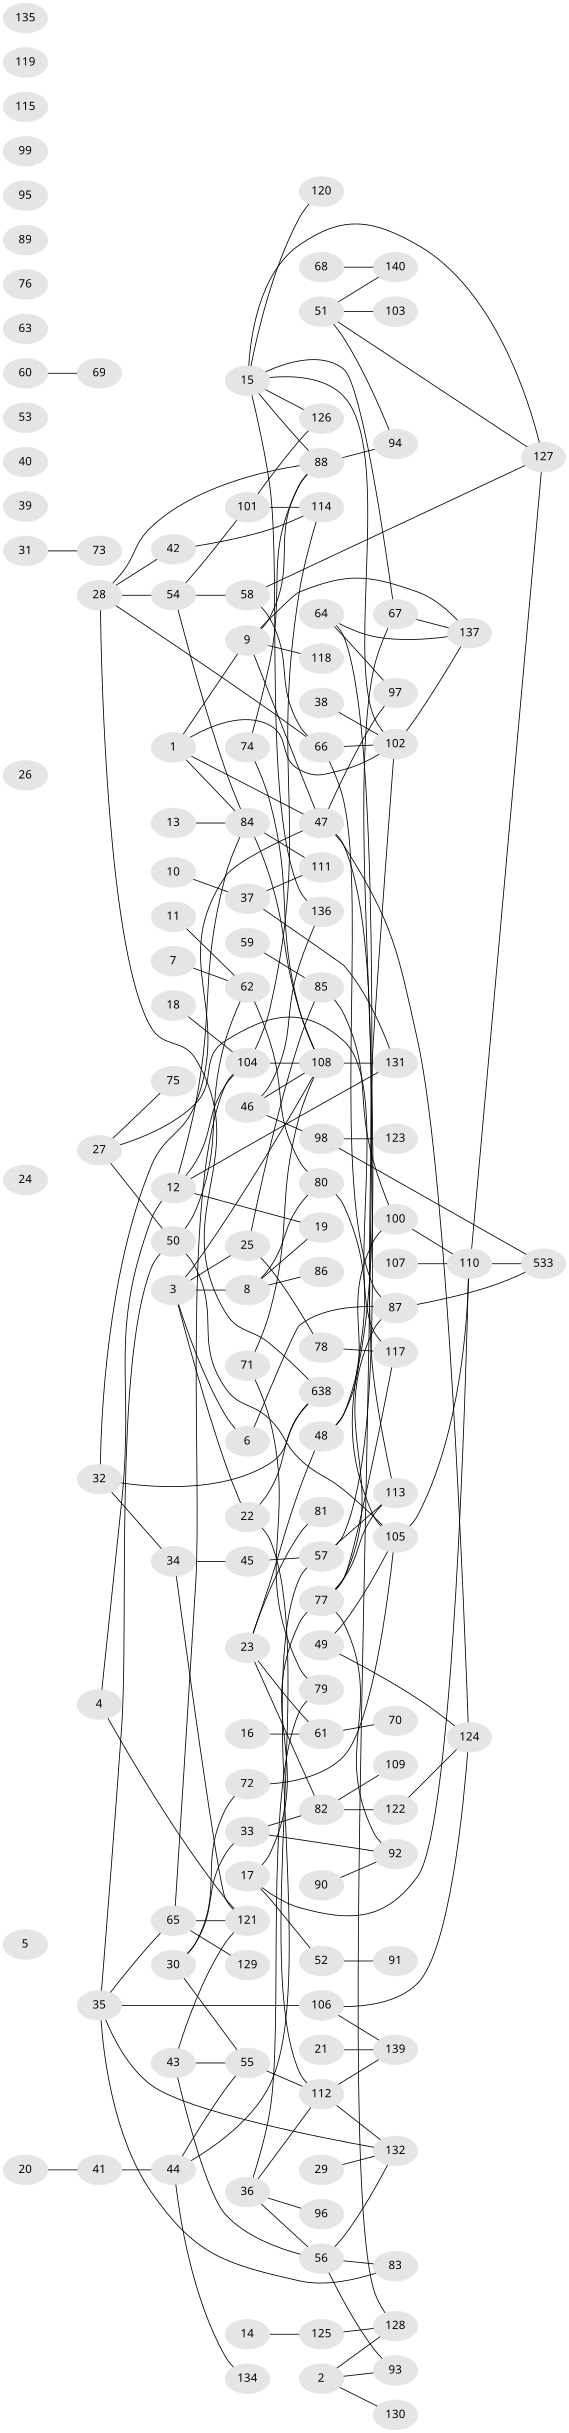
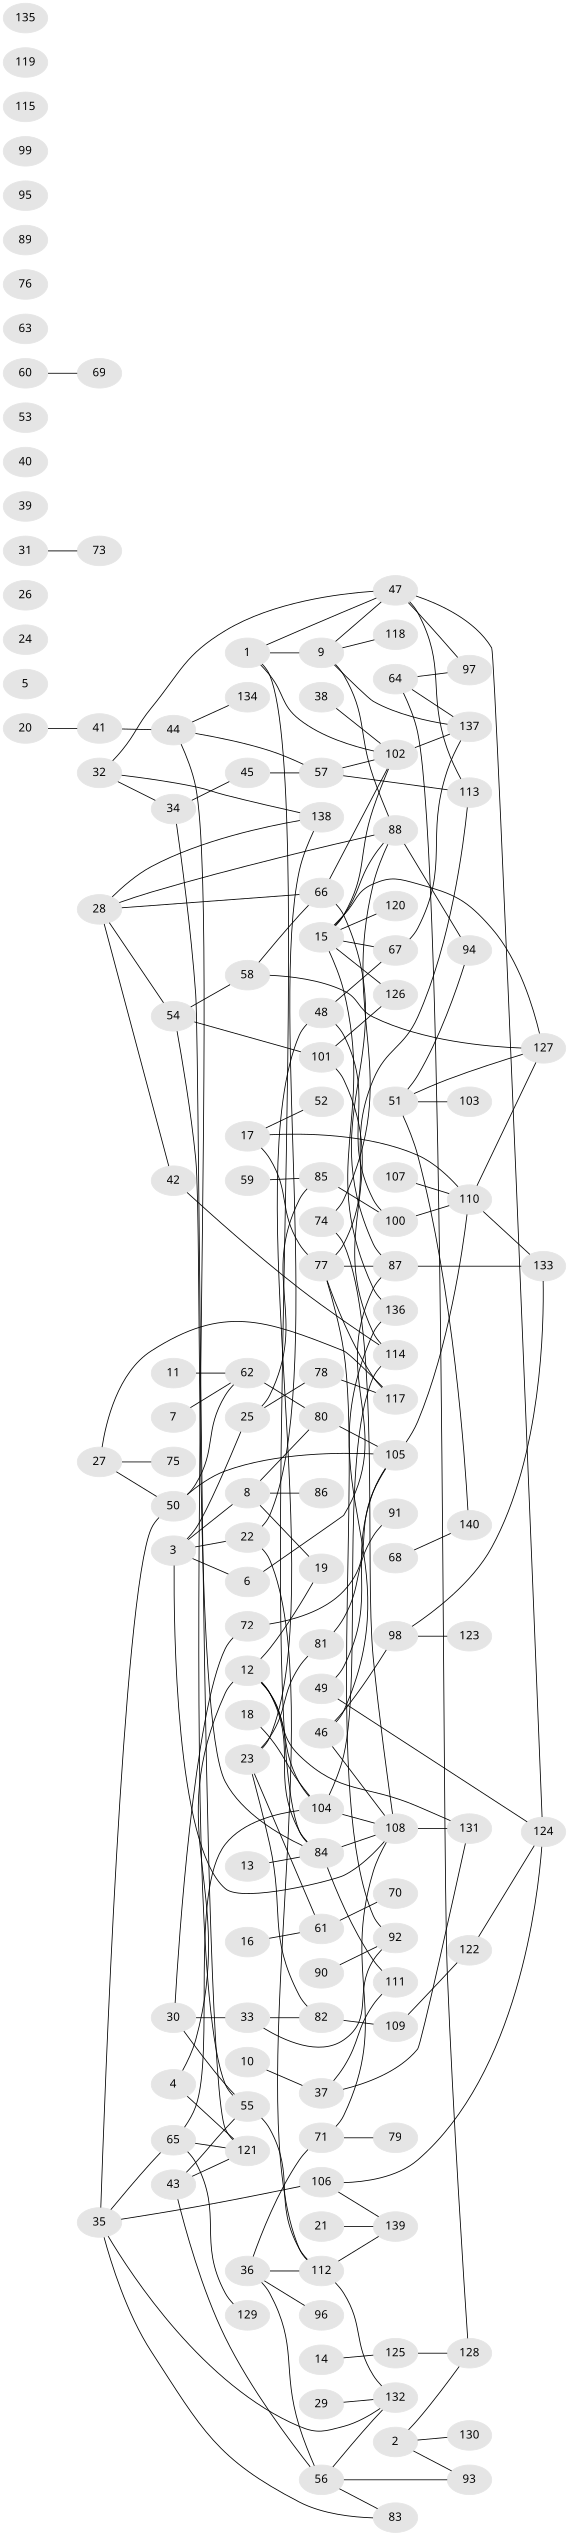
node "533": label "533" -> "133"
node "638": label "638" -> "138"
edge "82" -- "122": now "109" -- "122"
edge "79" -- "36": now "71" -- "36"
edge "52" -- "91": now "81" -- "91"
